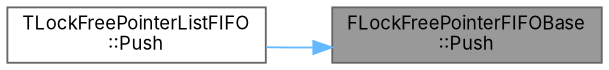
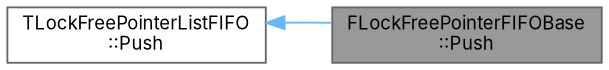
edge "TLockFreePointerListFIFO ::Push" -> "FLockFreePointerFIFOBase ::Push": reversed
